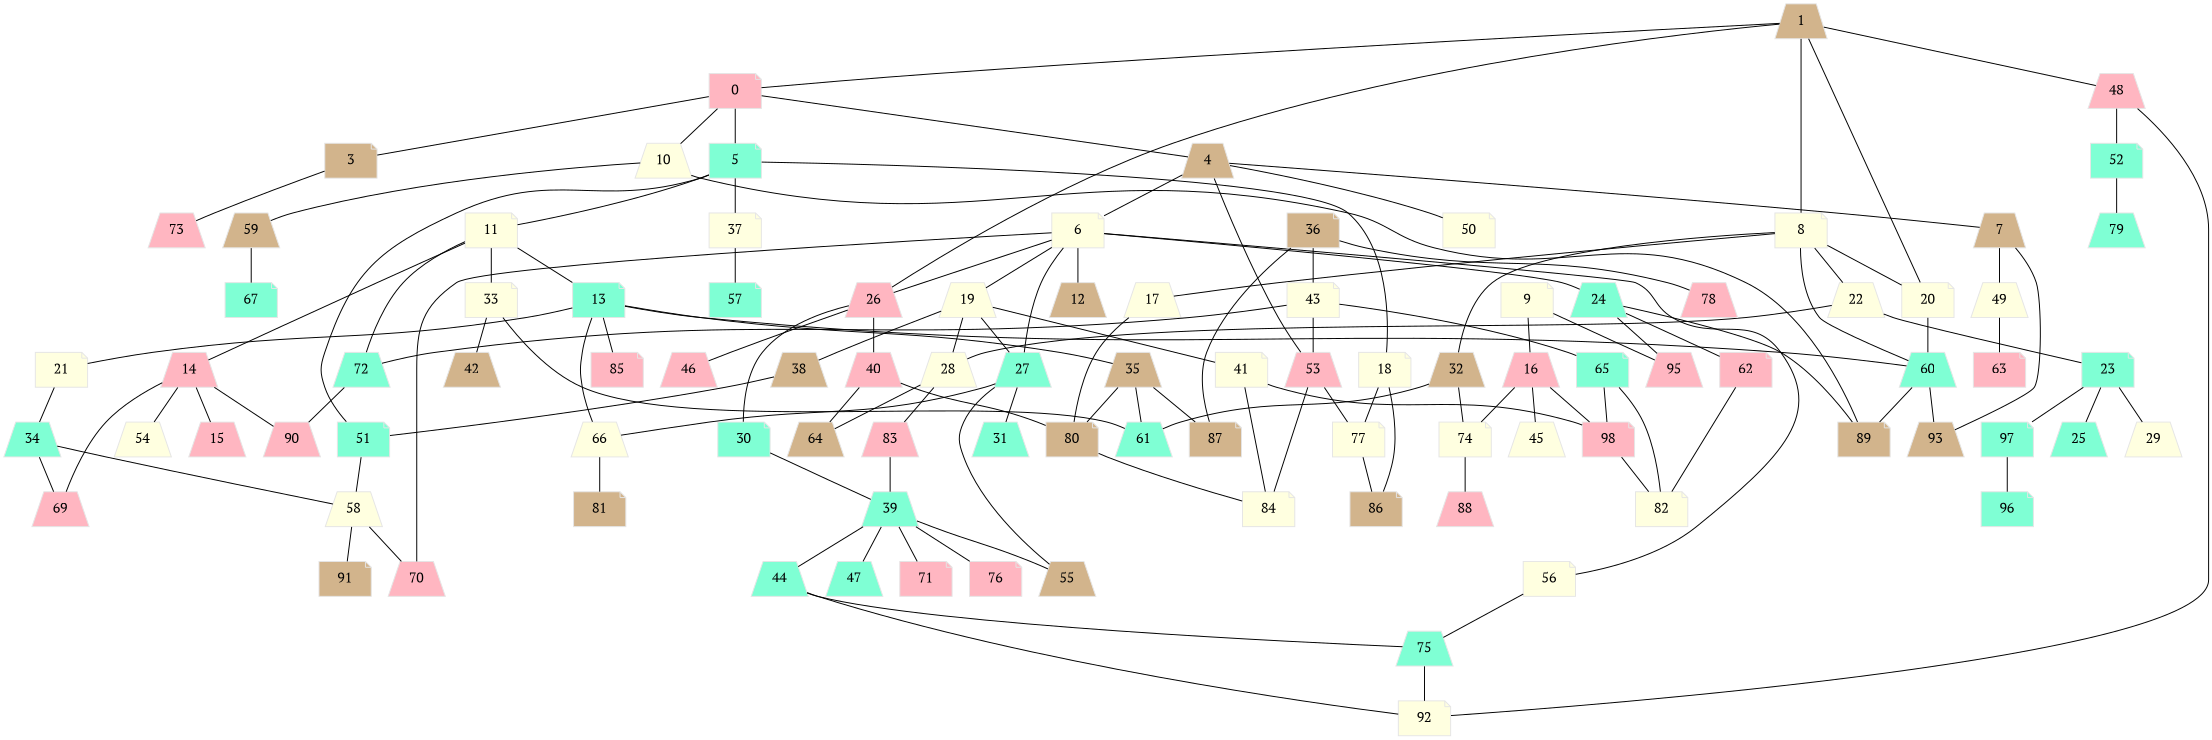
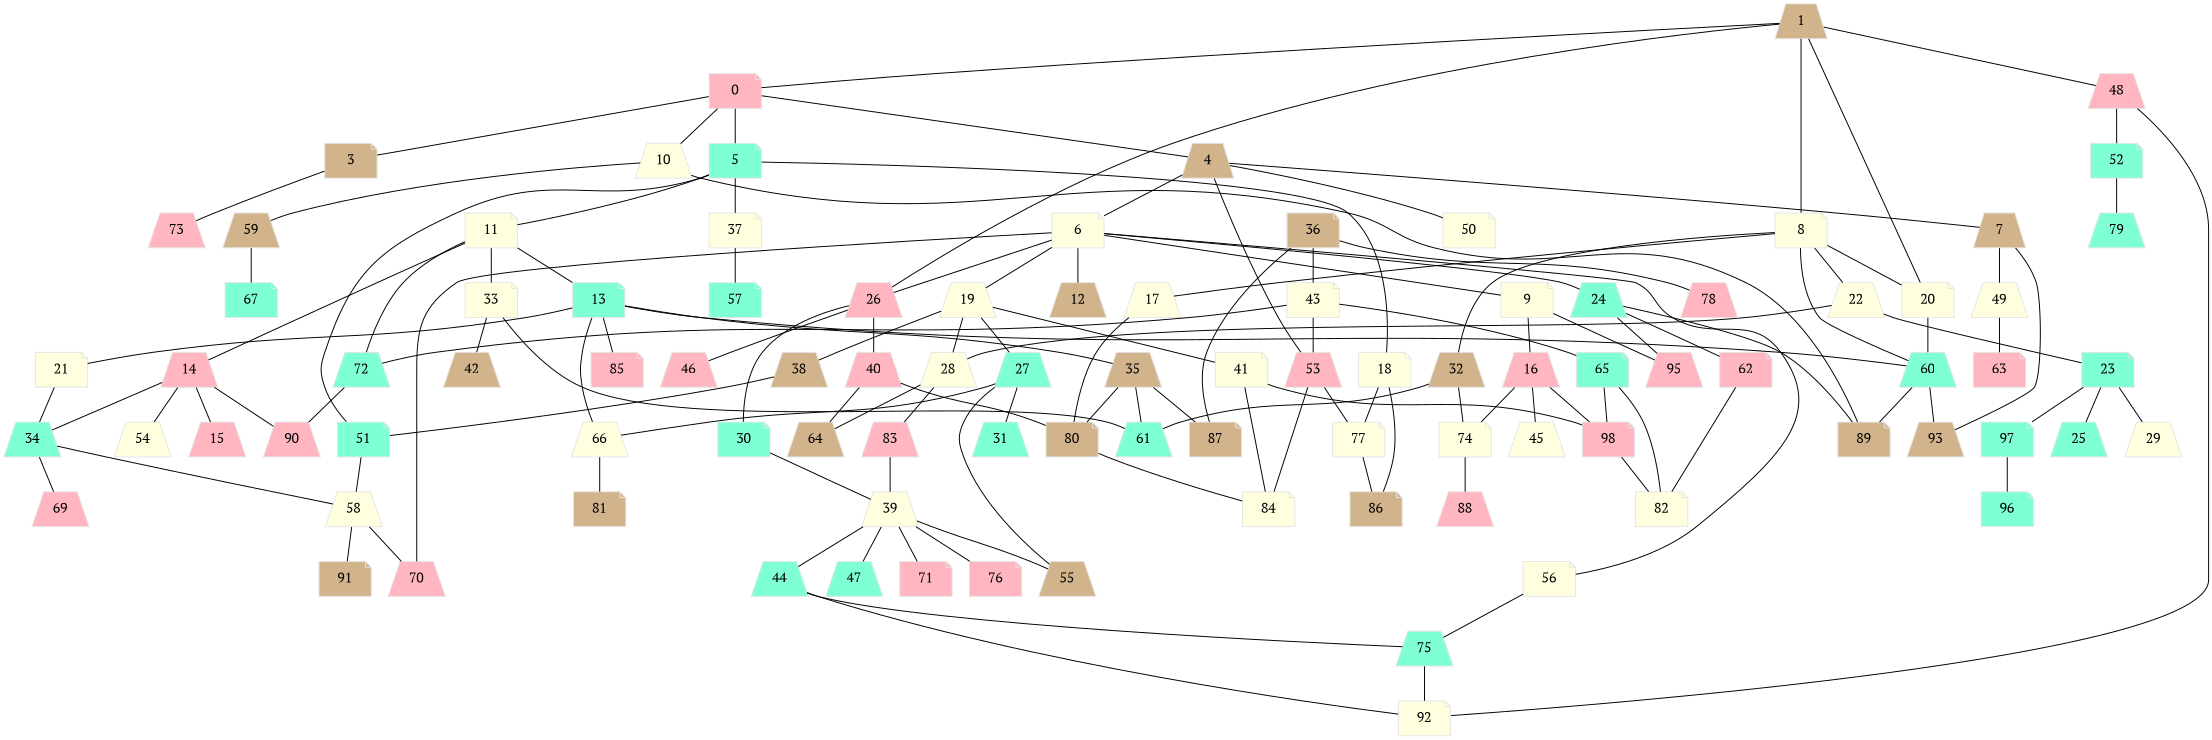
edge "6" -- "27": now "6" -- "9"
edge "14" -- "69": now "14" -- "34"
node "39": fillcolor aquamarine -> lightyellow
